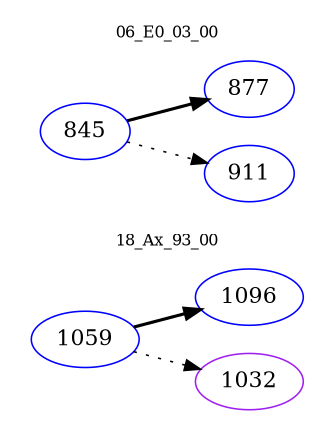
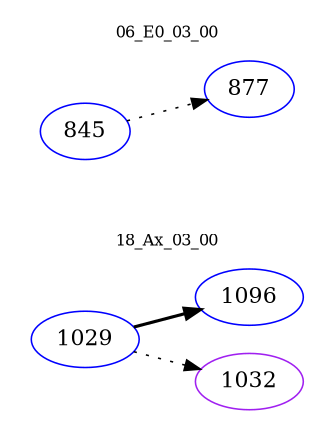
edge "845" -> "877": style bold -> dotted
node "911": removed
cluster "18_Ax_93_00": label "18_Ax_93_00" -> "18_Ax_03_00"
node "1059": label "1059" -> "1029"
